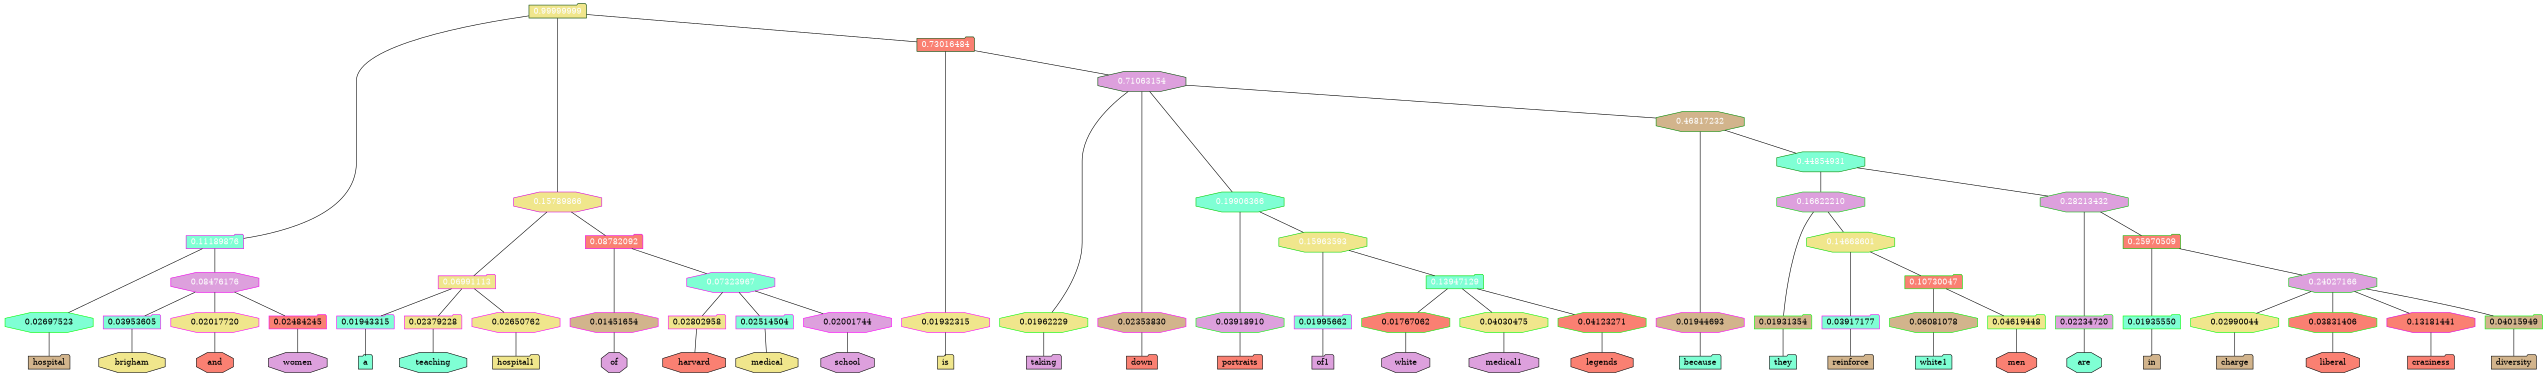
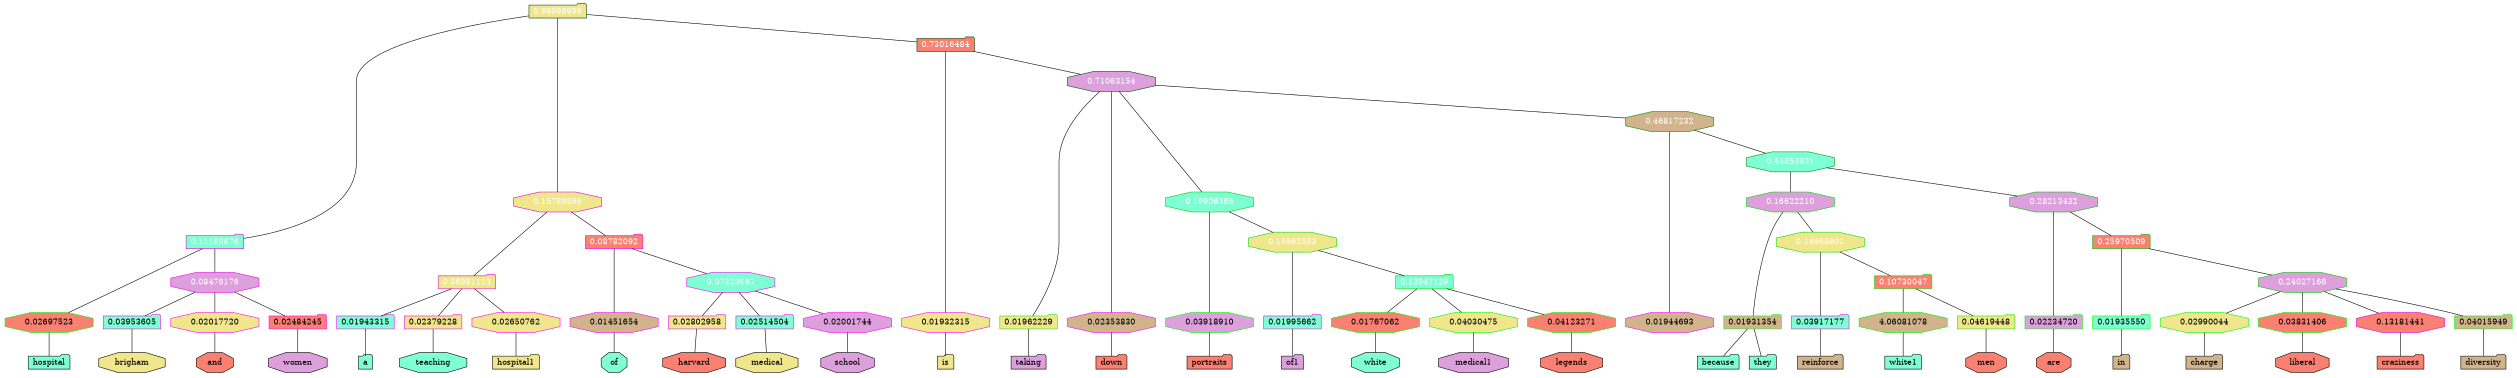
node "0.02697523": fillcolor aquamarine -> salmon
node "0.01962229": shape octagon -> folder
node "0.06081078": label "0.06081078" -> "4.06081078"
edge "0.01944693" -- "because": now "0.01931354" -- "because"
node "hospital": fillcolor tan -> aquamarine
node "of": fillcolor plum -> aquamarine
node "white": fillcolor plum -> aquamarine
node "are": fillcolor aquamarine -> salmon
